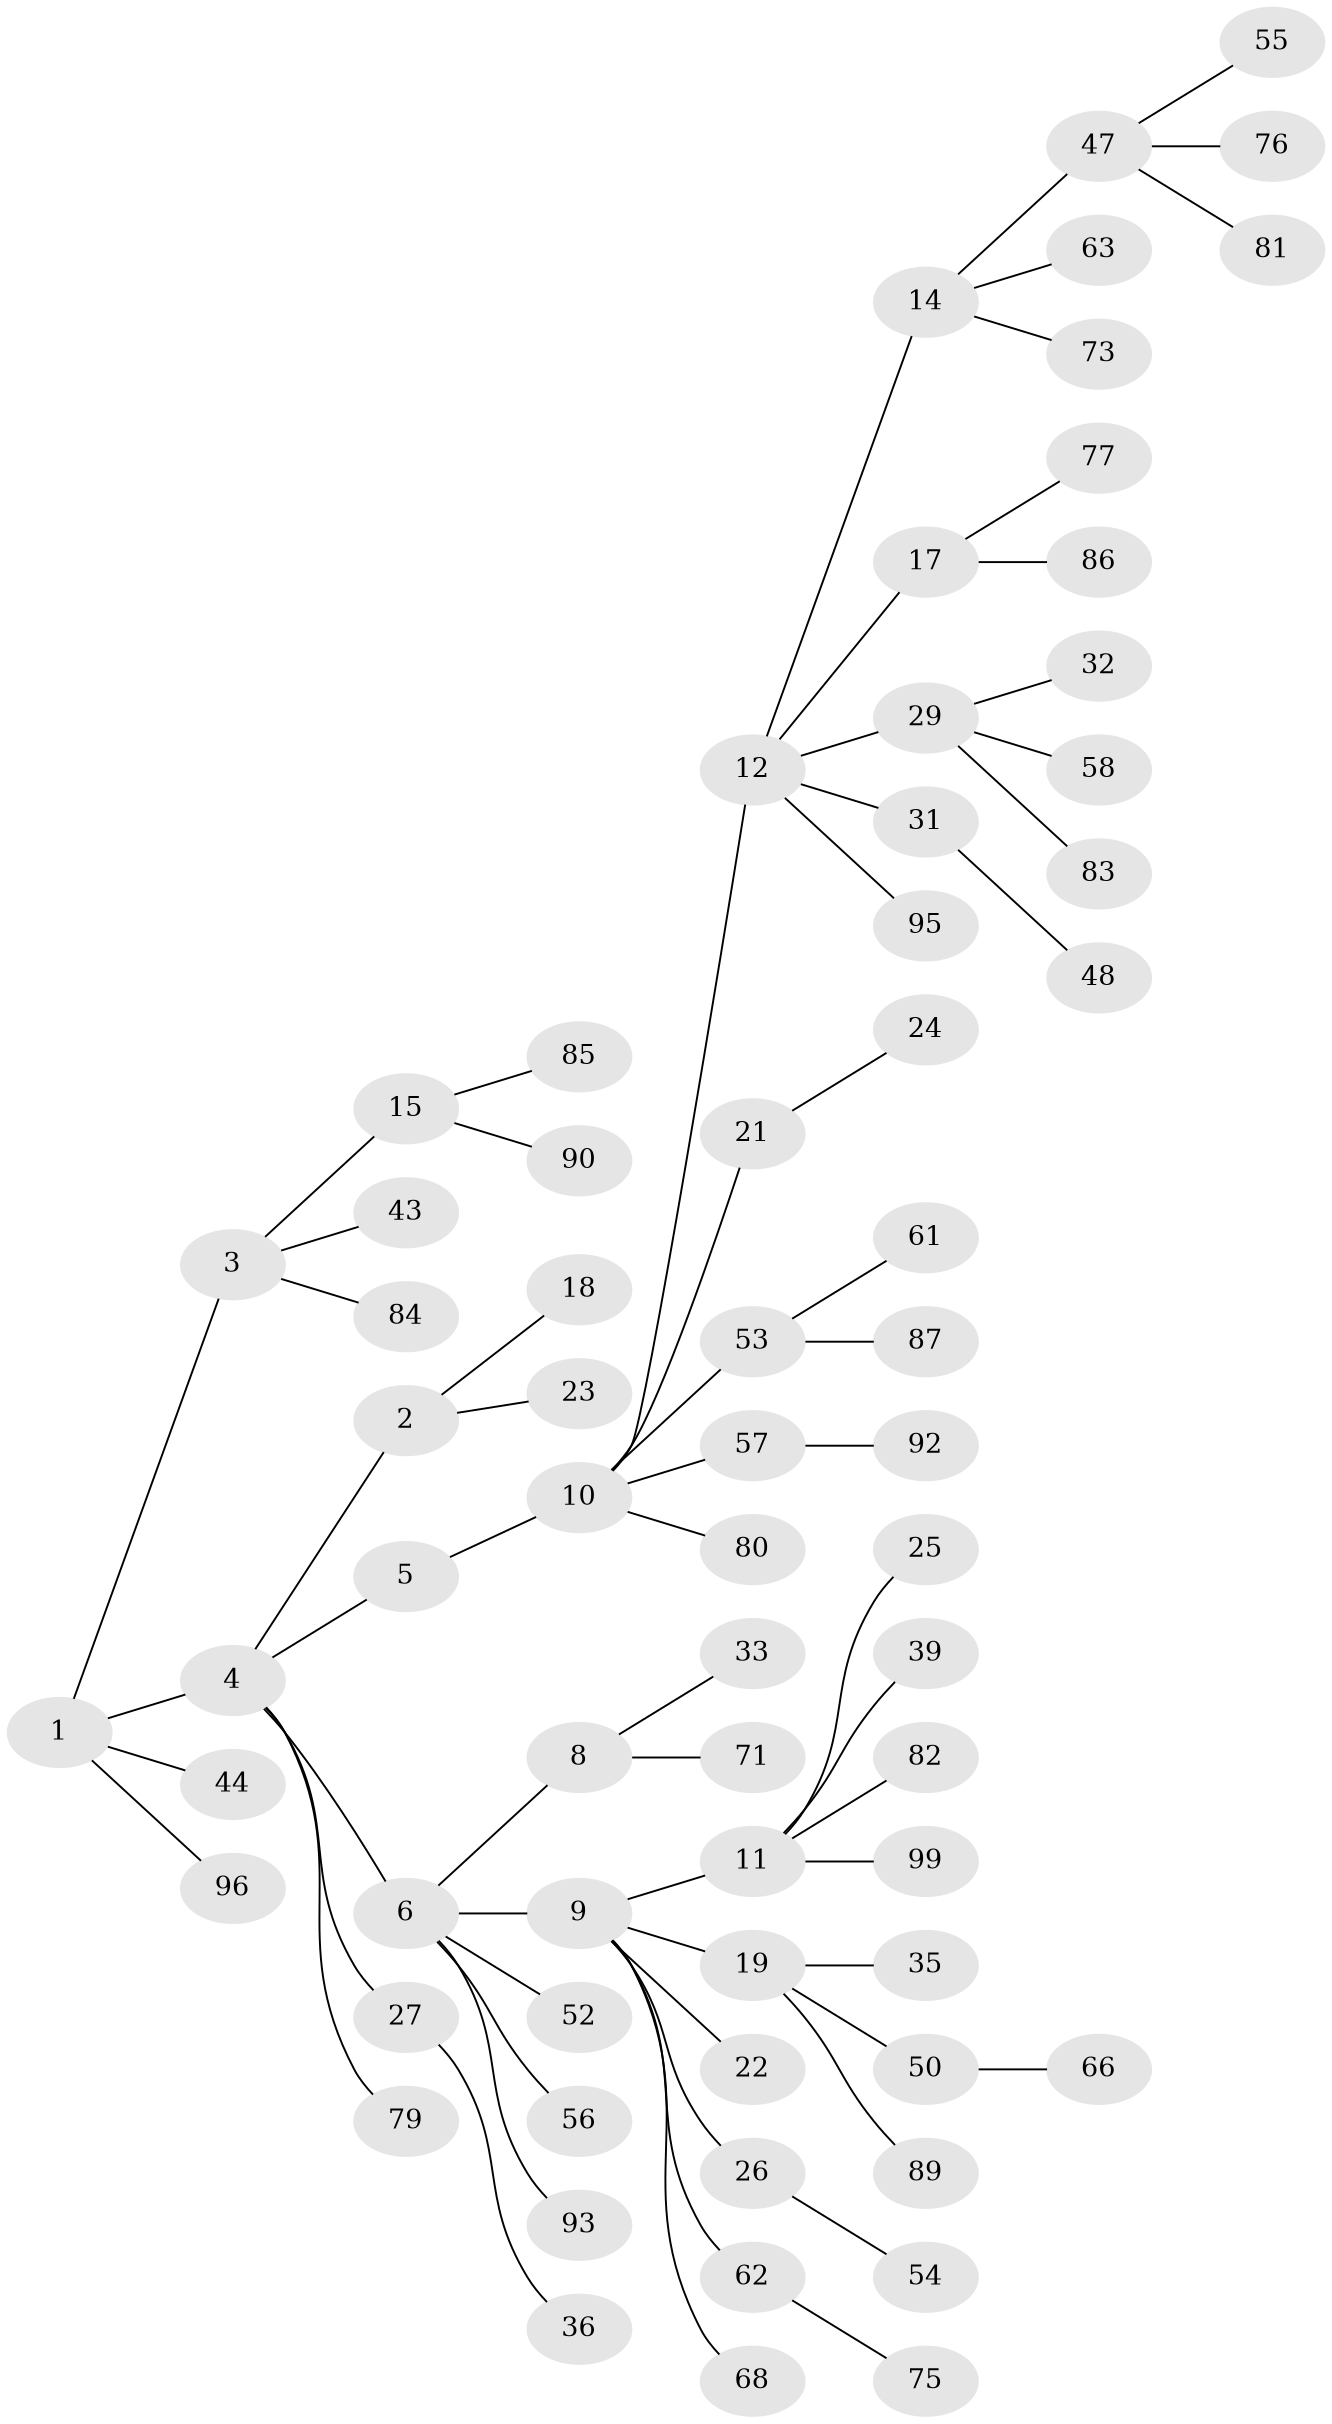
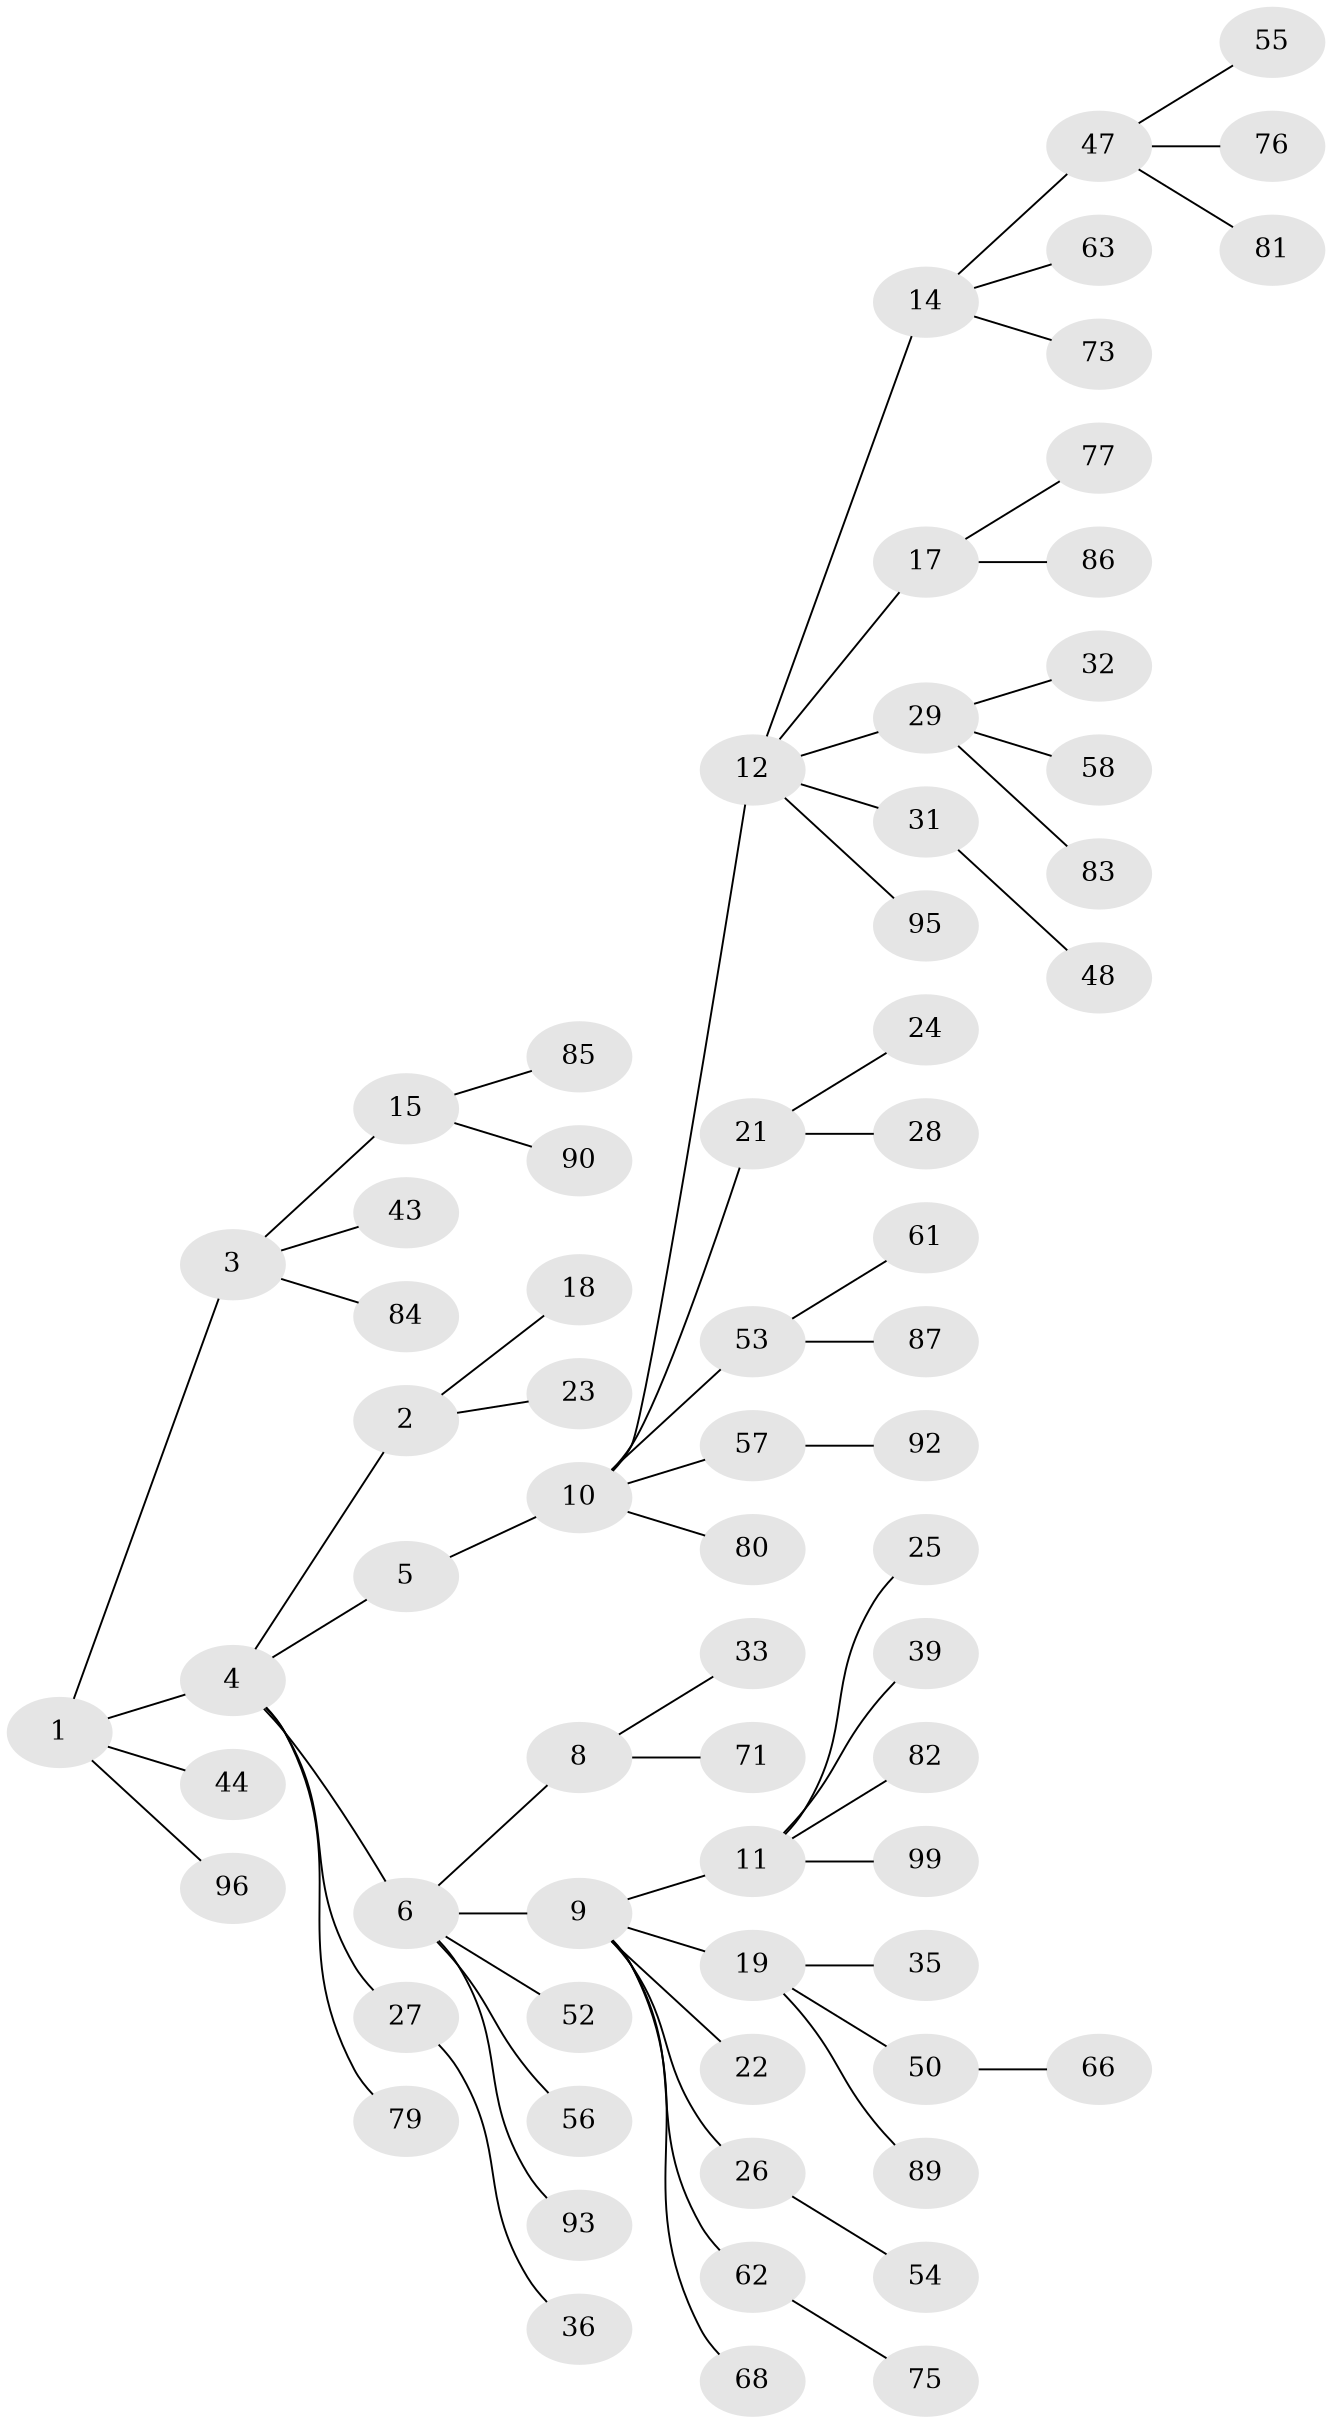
node "28": added
